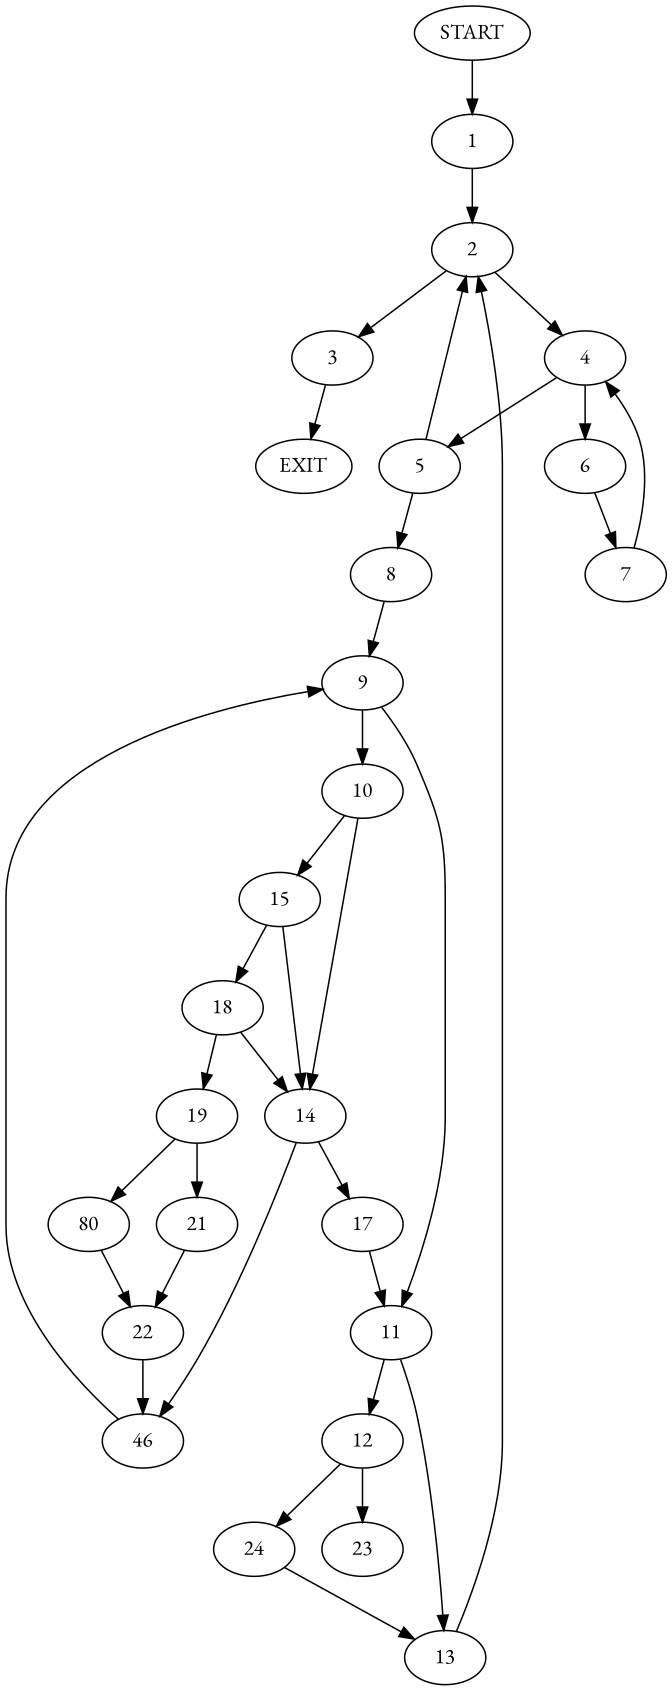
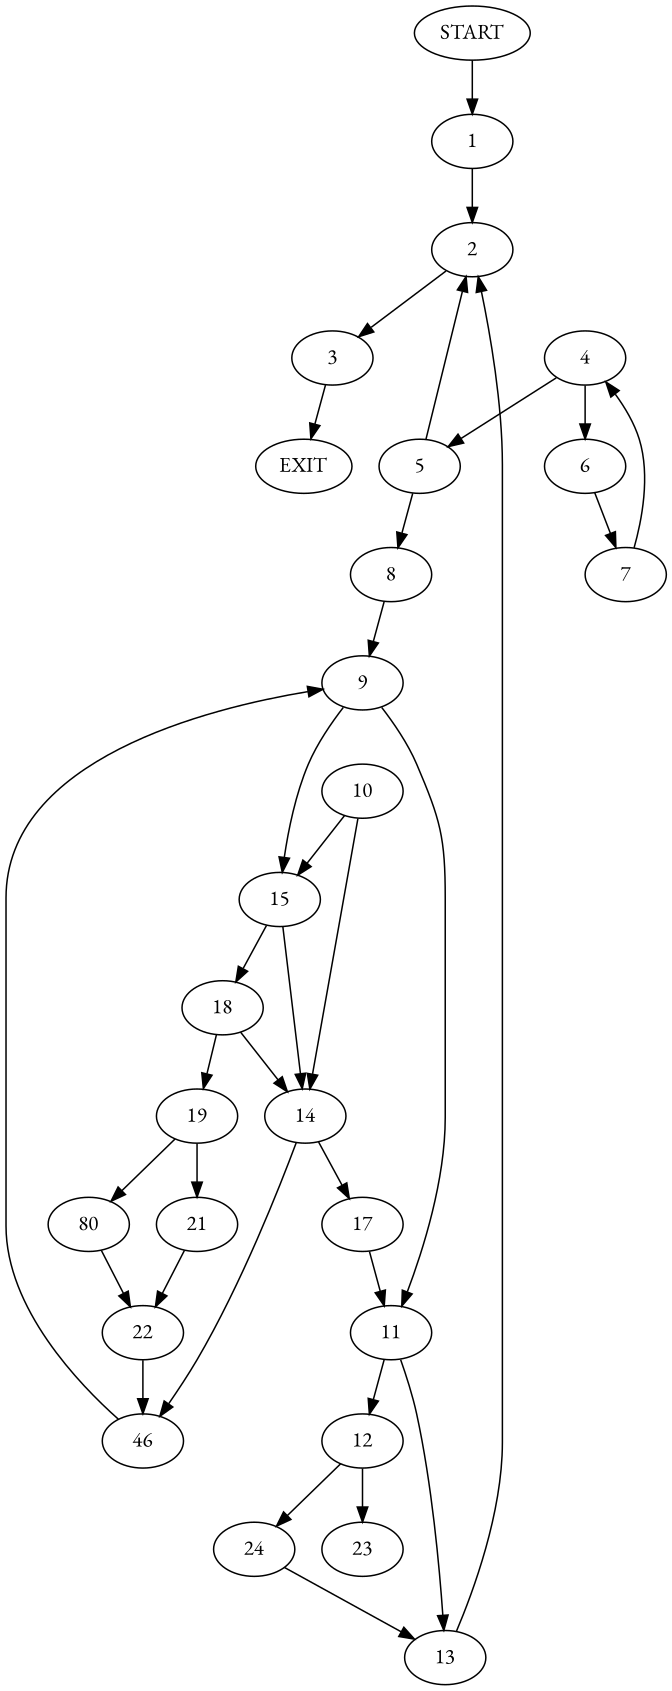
edge "2" -> "4": removed
edge "9" -> "10": now "9" -> "15"
